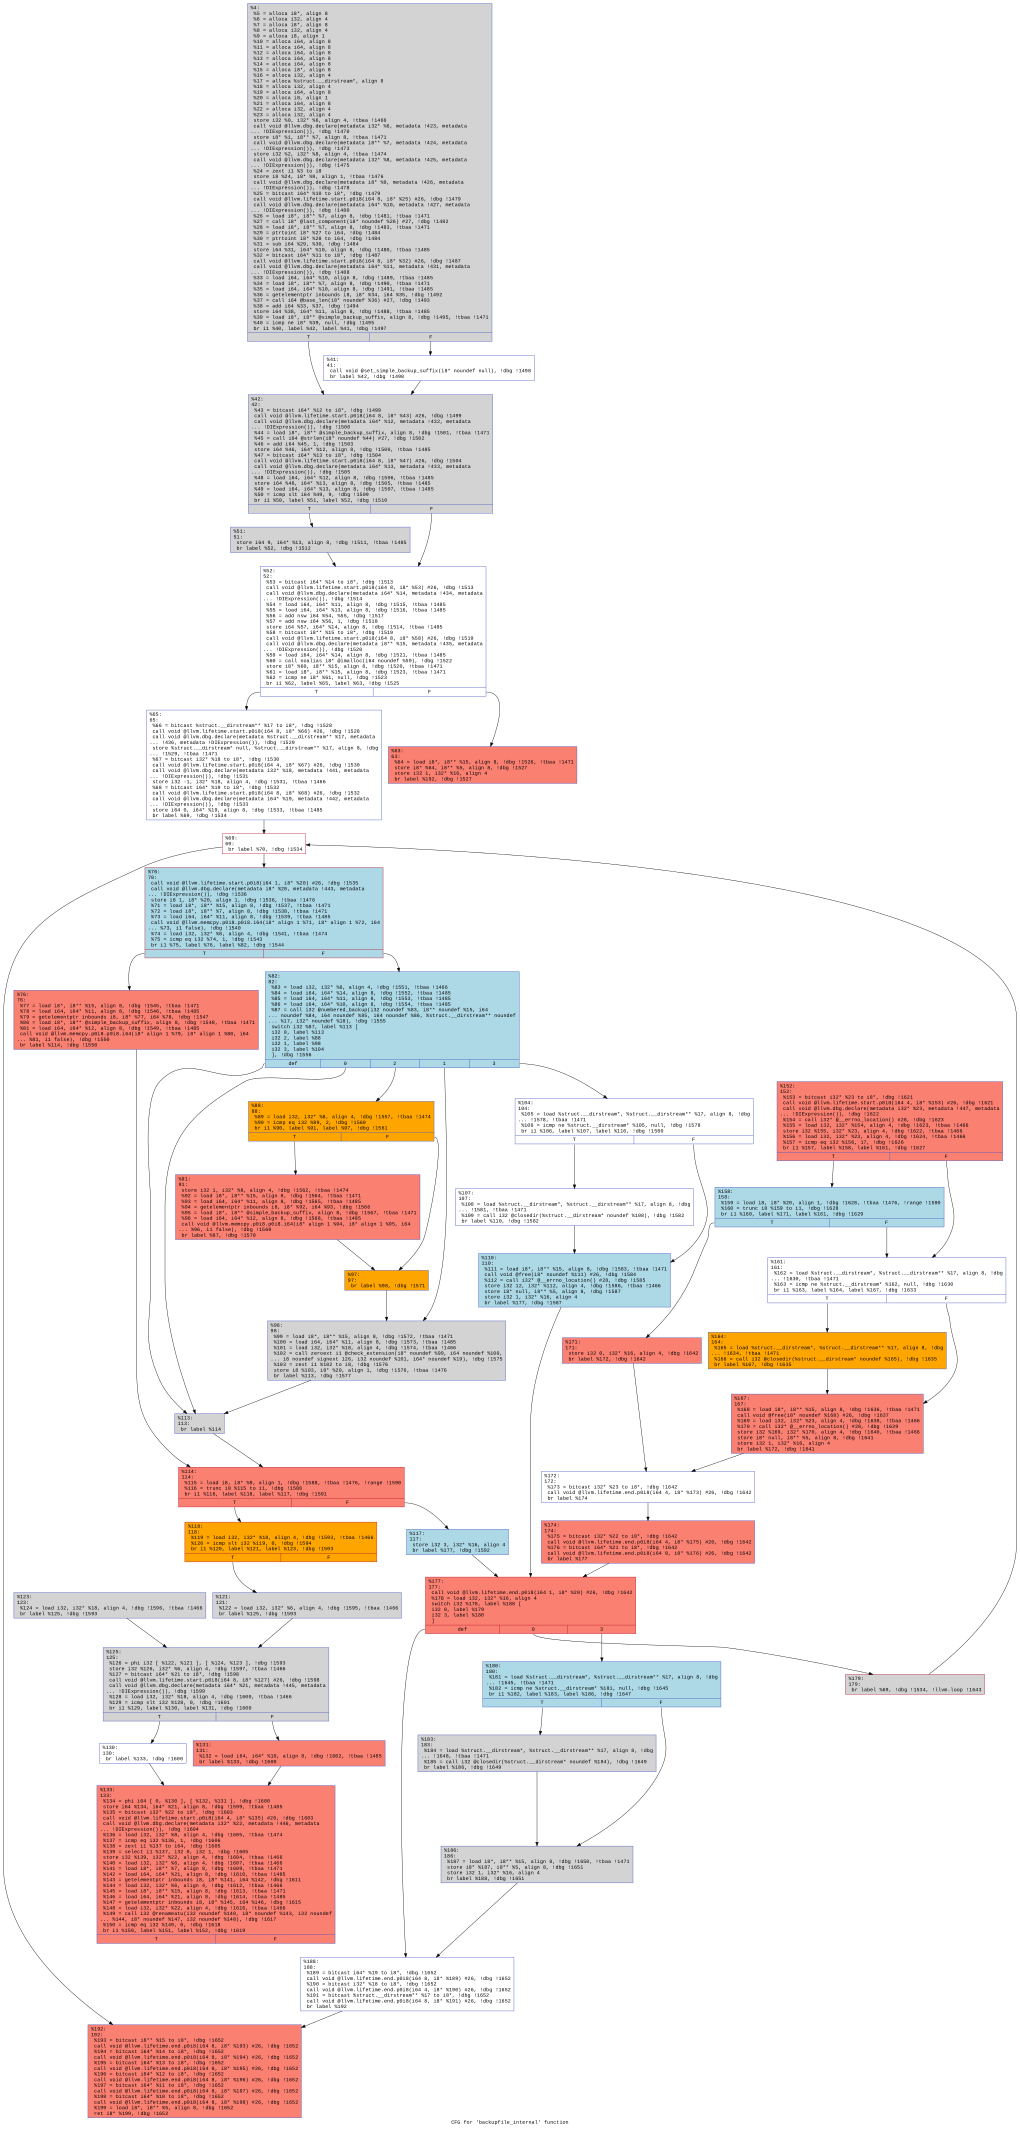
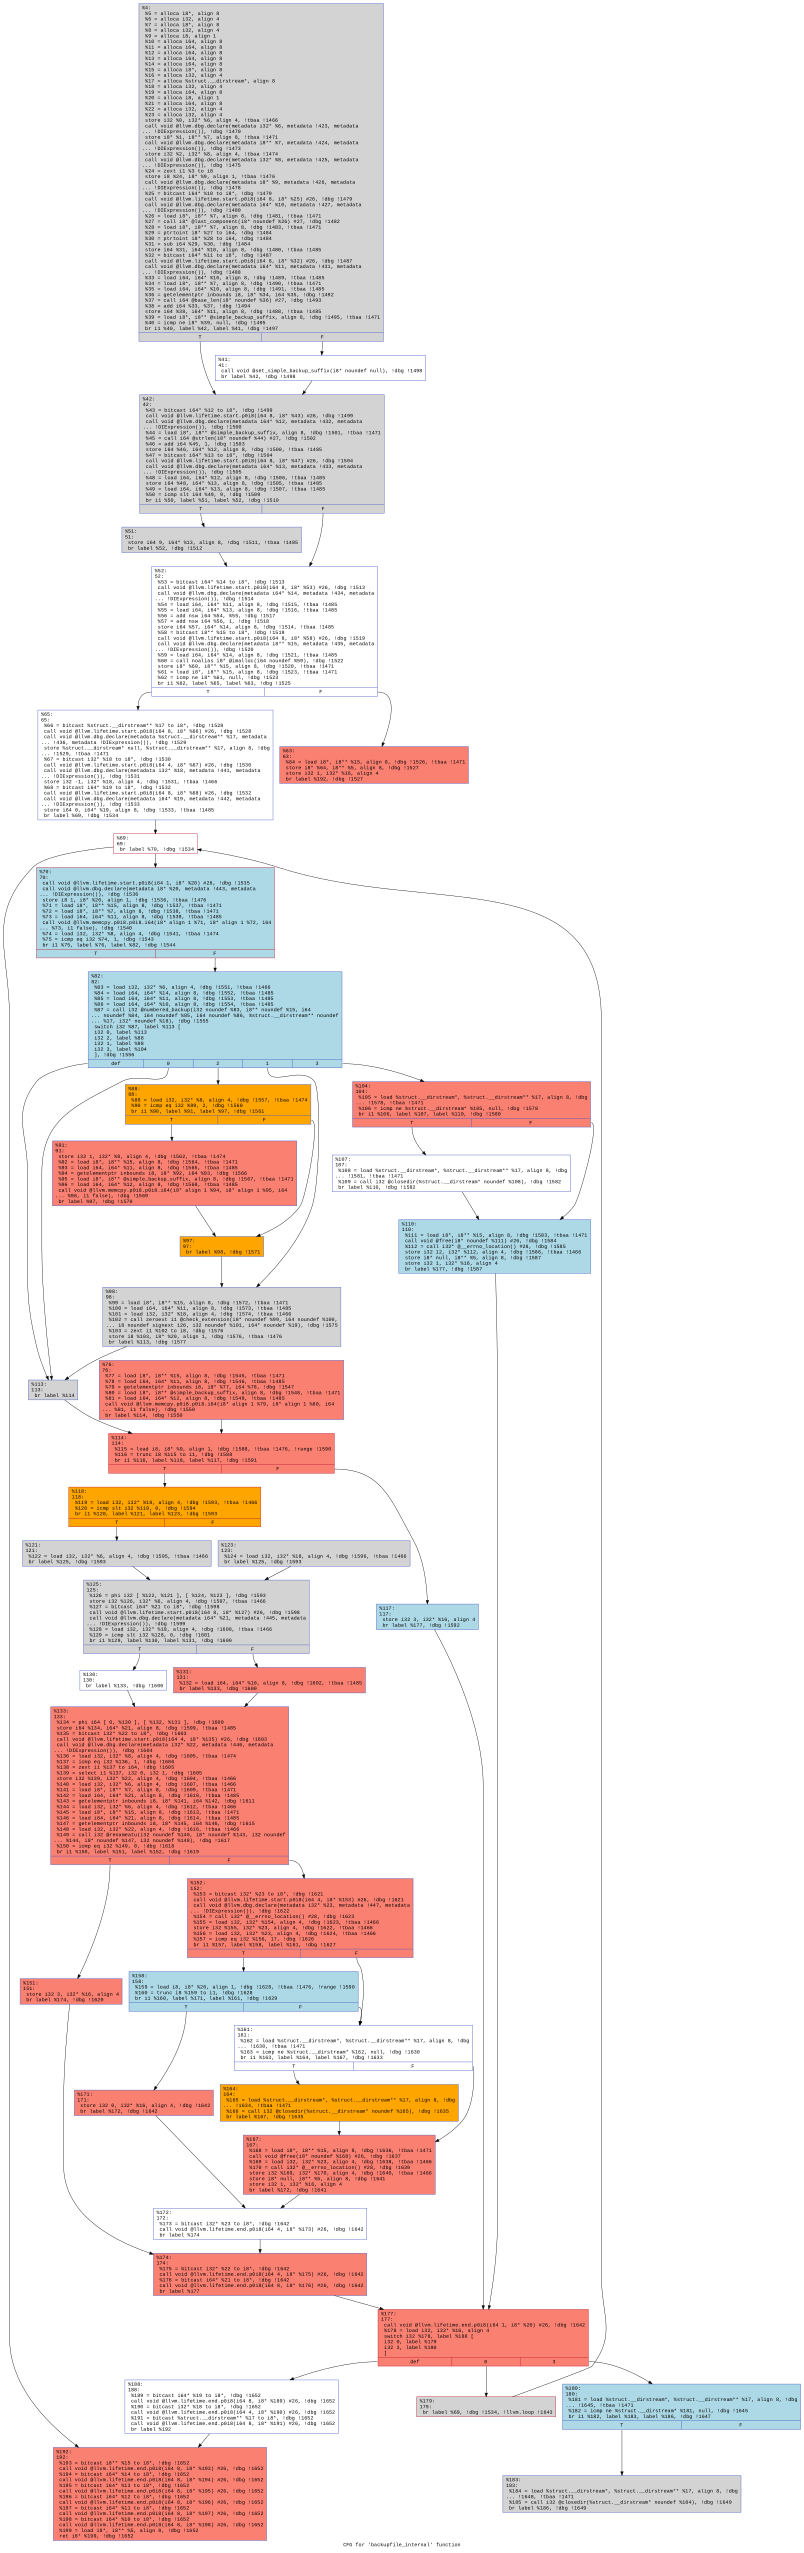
edge "%70:" -> "%76:": removed
node "%104:": fillcolor white -> salmon
node "%186:": removed
edge "%133:" -> "%152:": added
node "%151:": added
